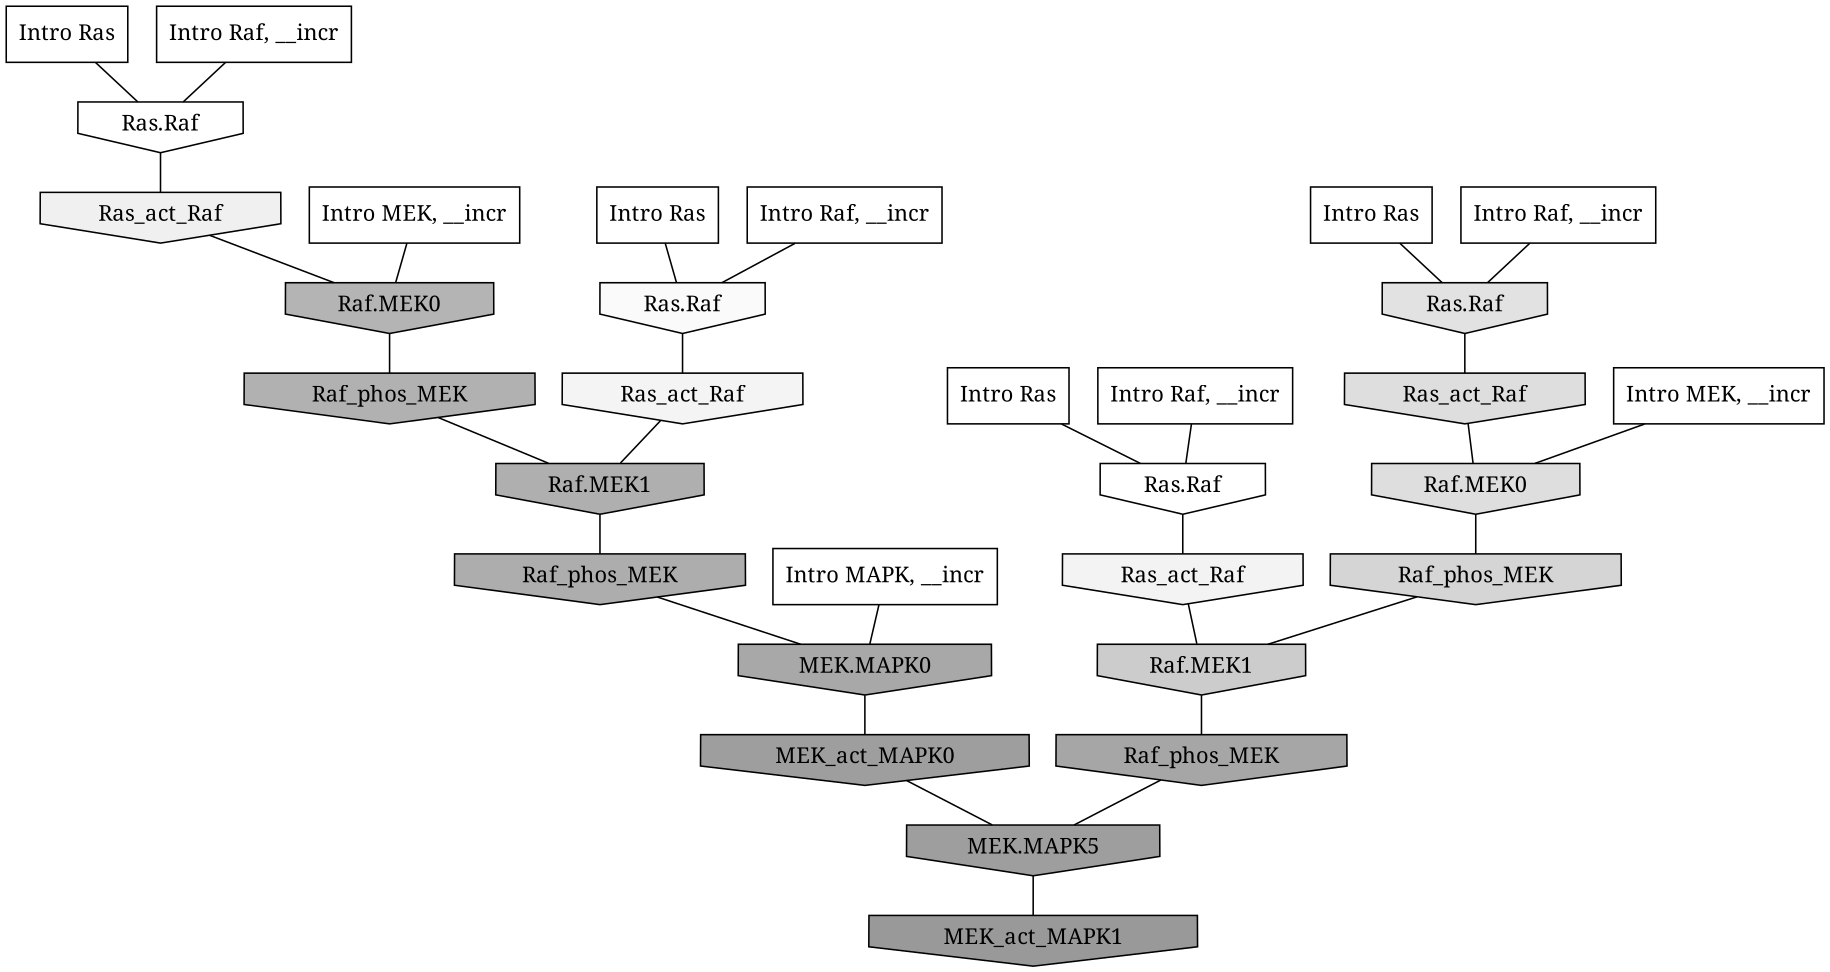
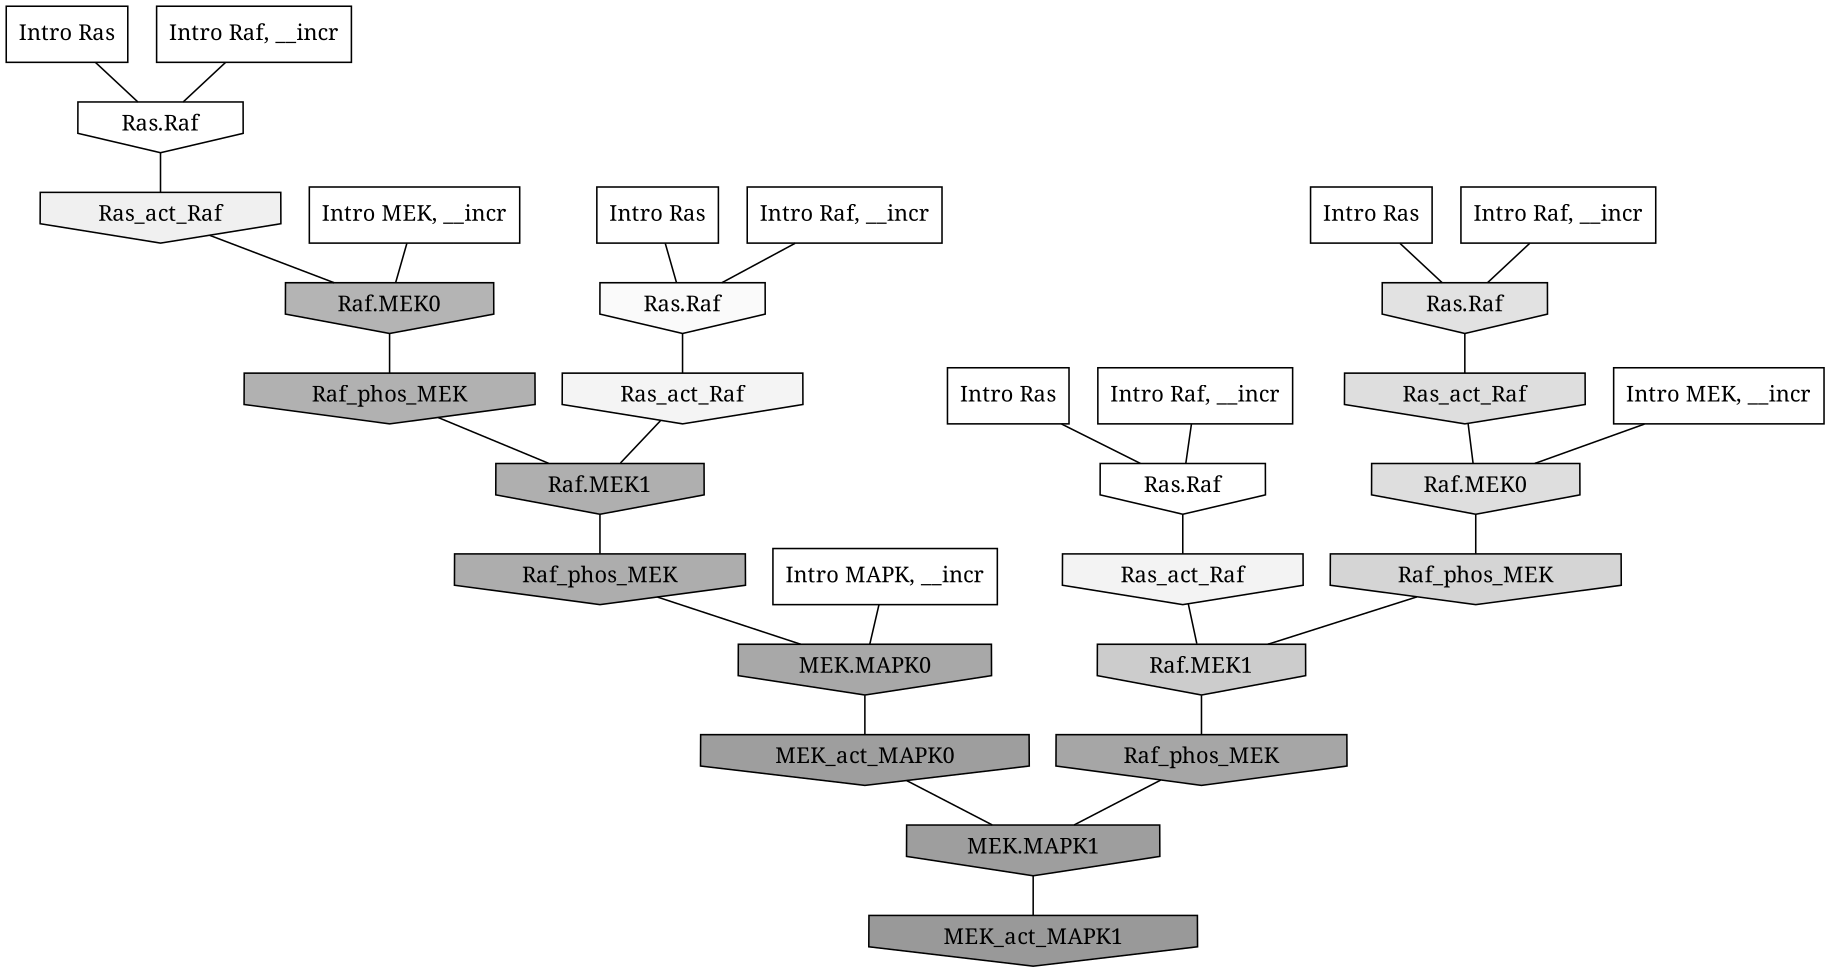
node "MEK.MAPK5": label "MEK.MAPK5" -> "MEK.MAPK1"
